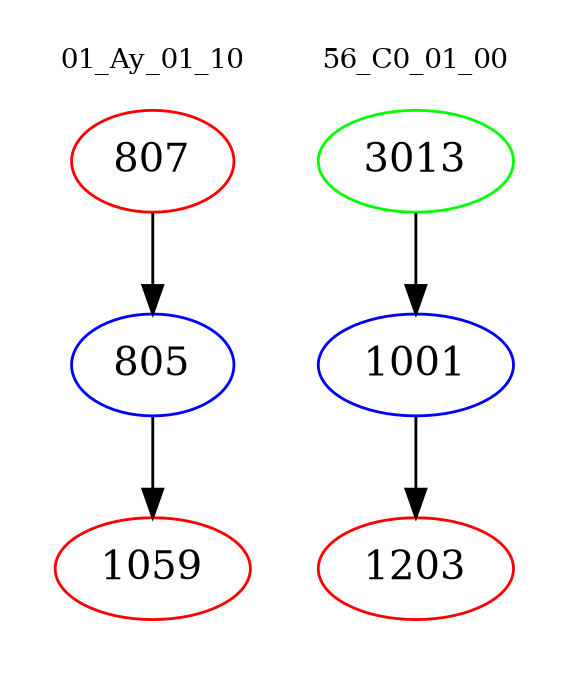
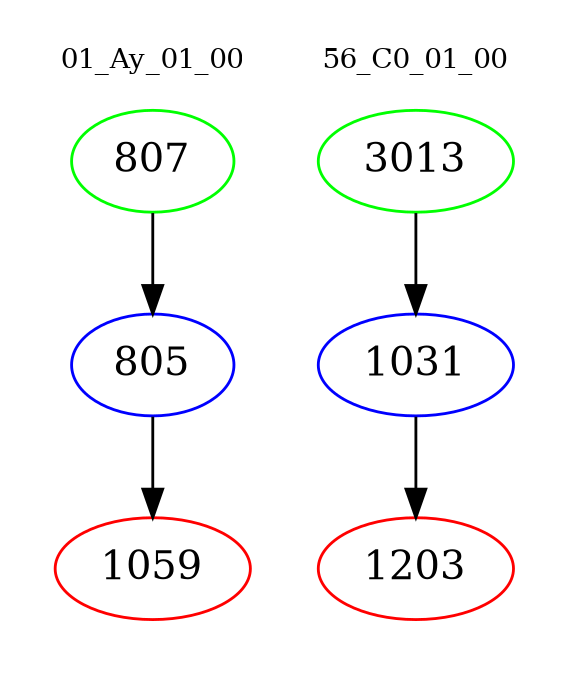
cluster "01_Ay_01_10": label "01_Ay_01_10" -> "01_Ay_01_00"
node "807": color red -> green
node "1001": label "1001" -> "1031"
